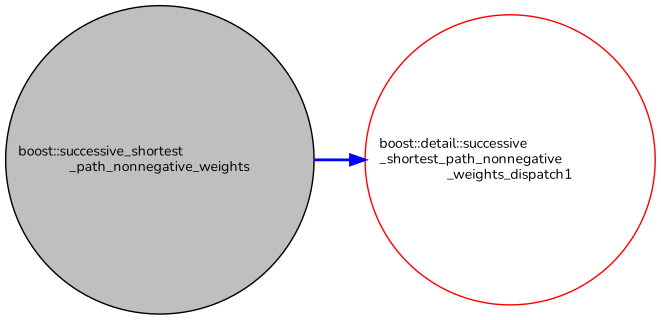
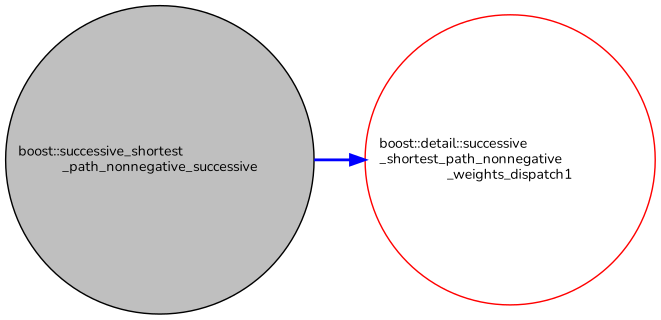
node "boost::successive_shortest _path_nonnegative_weights": label "boost::successive_shortest _path_nonnegative_weights" -> "boost::successive_shortest _path_nonnegative_successive"
